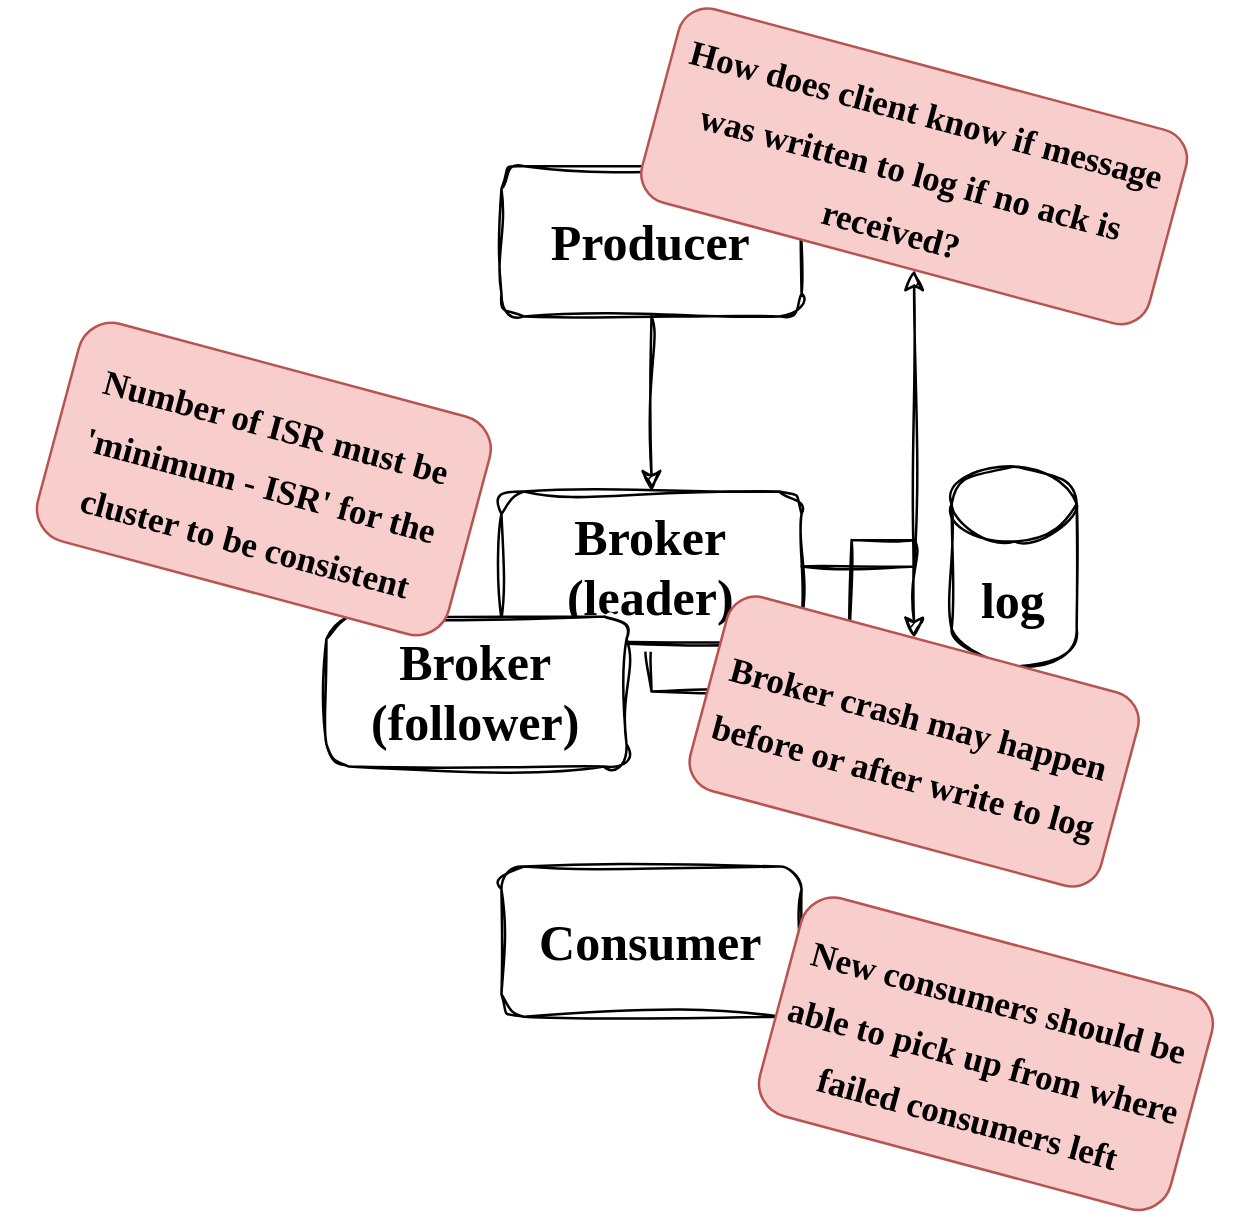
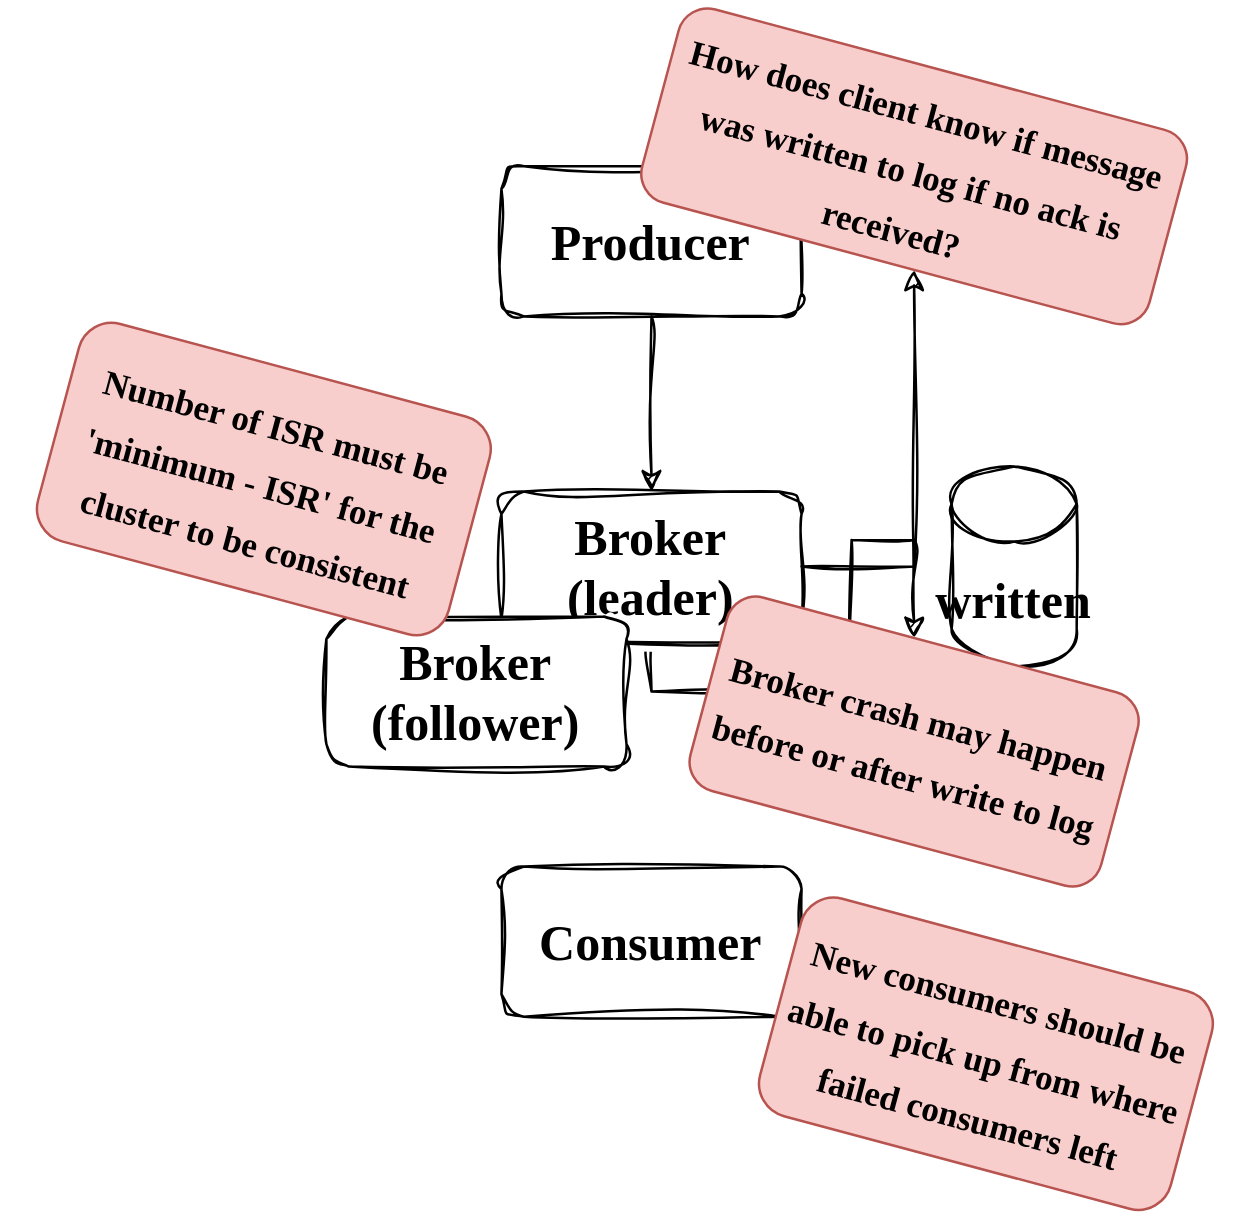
node "log": label "log" -> "written"
